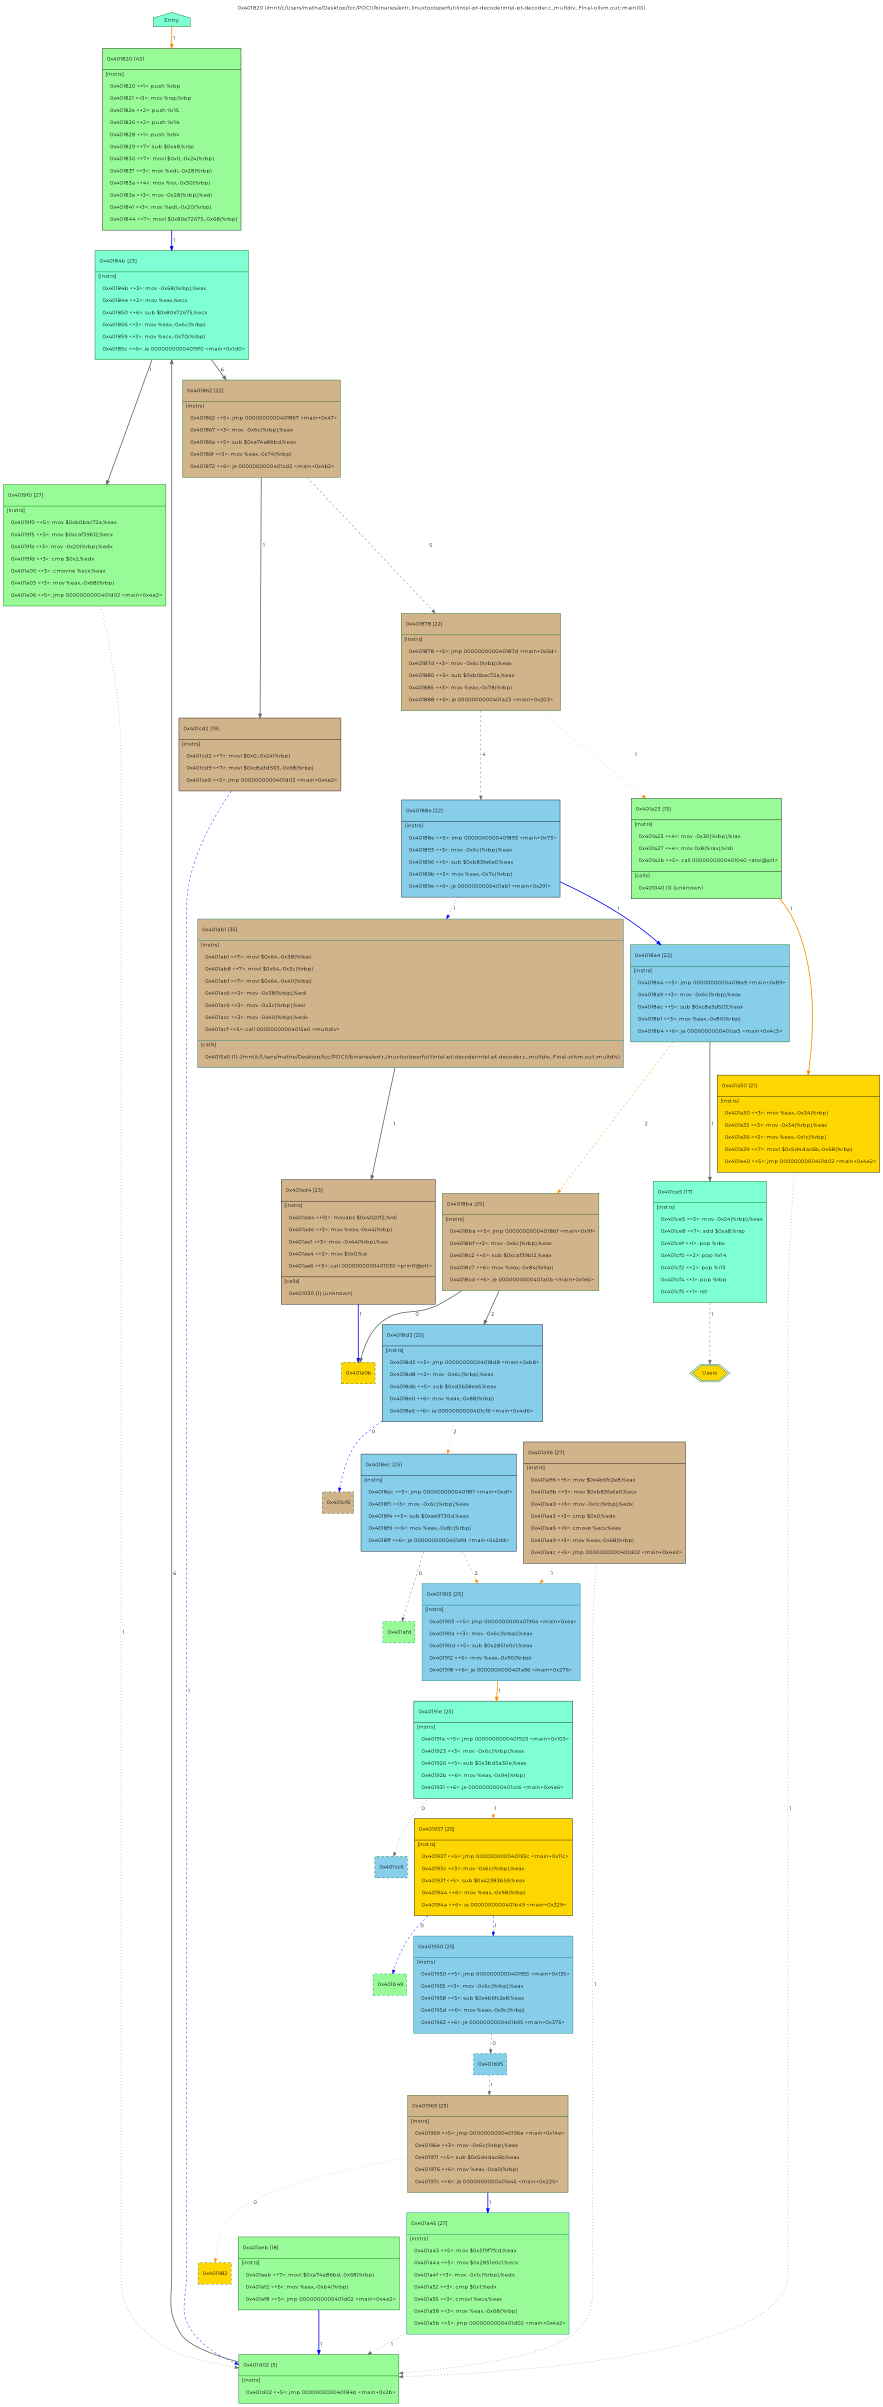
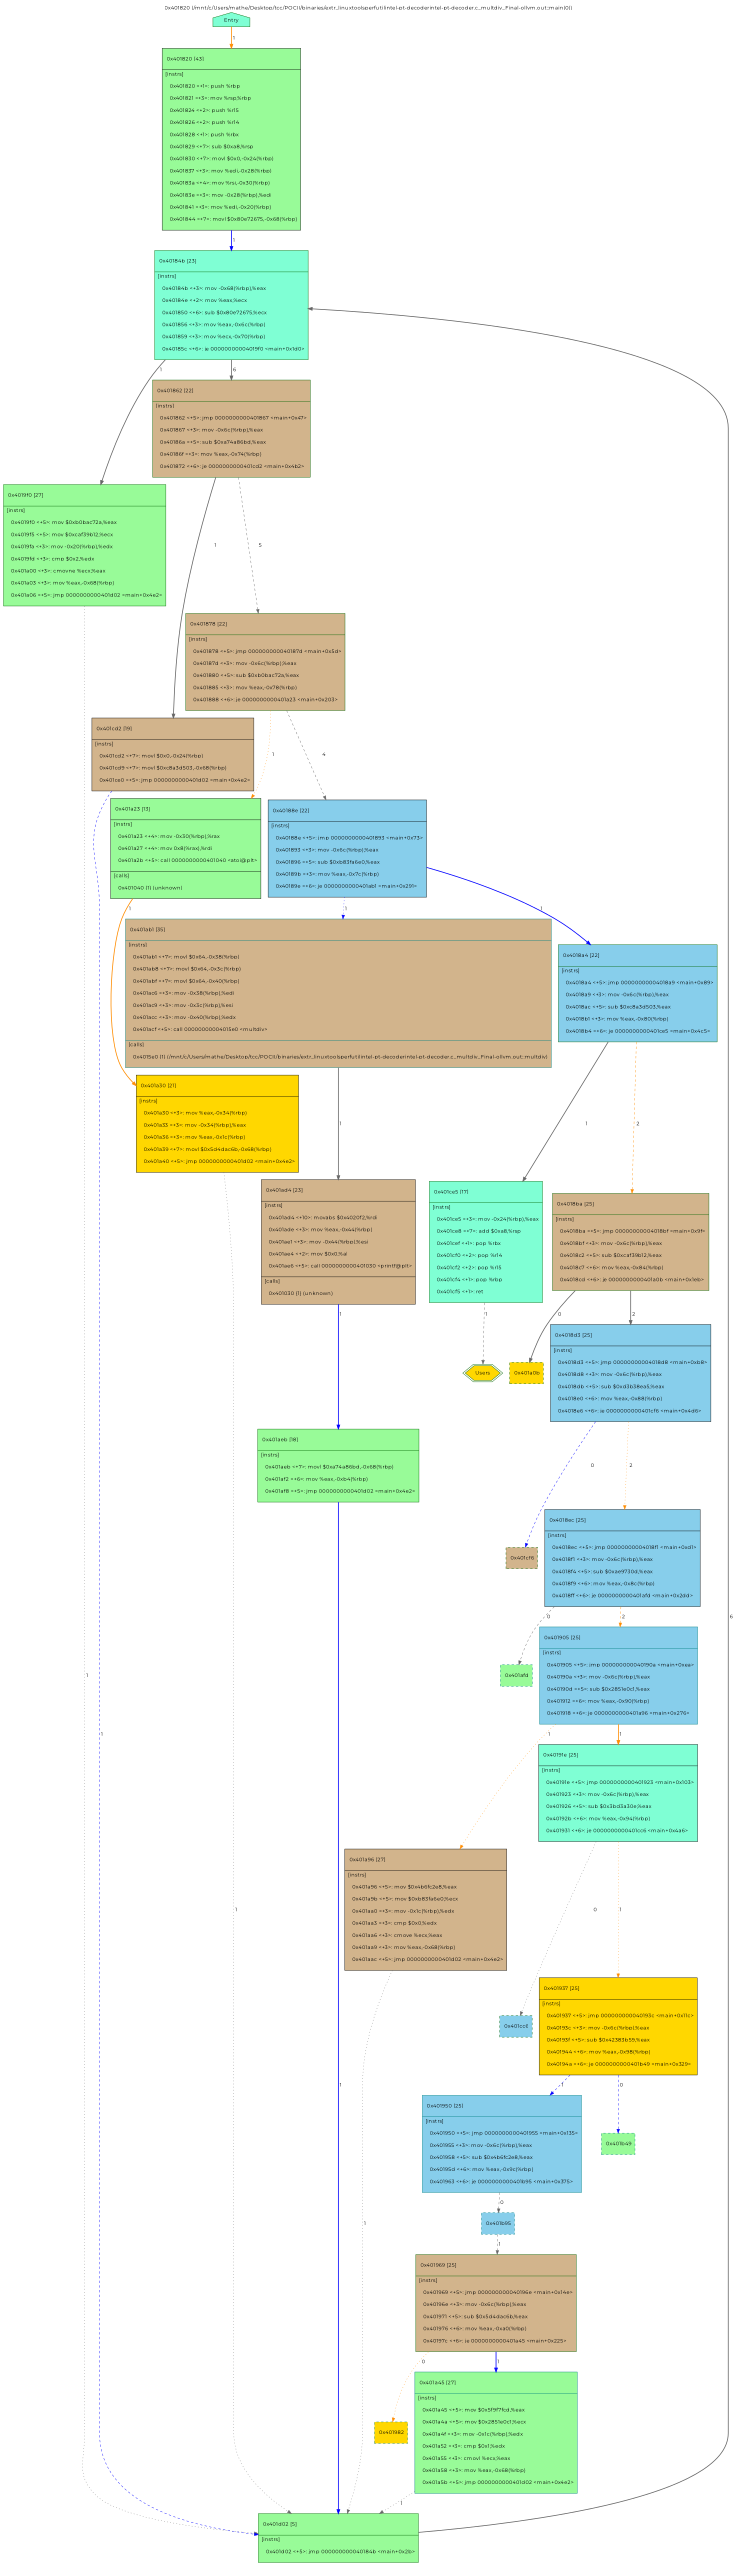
edge "0x401ad4 [23]" -> "0x401a0b": now "0x401ad4 [23]" -> "0x401aeb [18]"
edge "0x401a96 [27]" -> "0x401905 [25]": reversed
